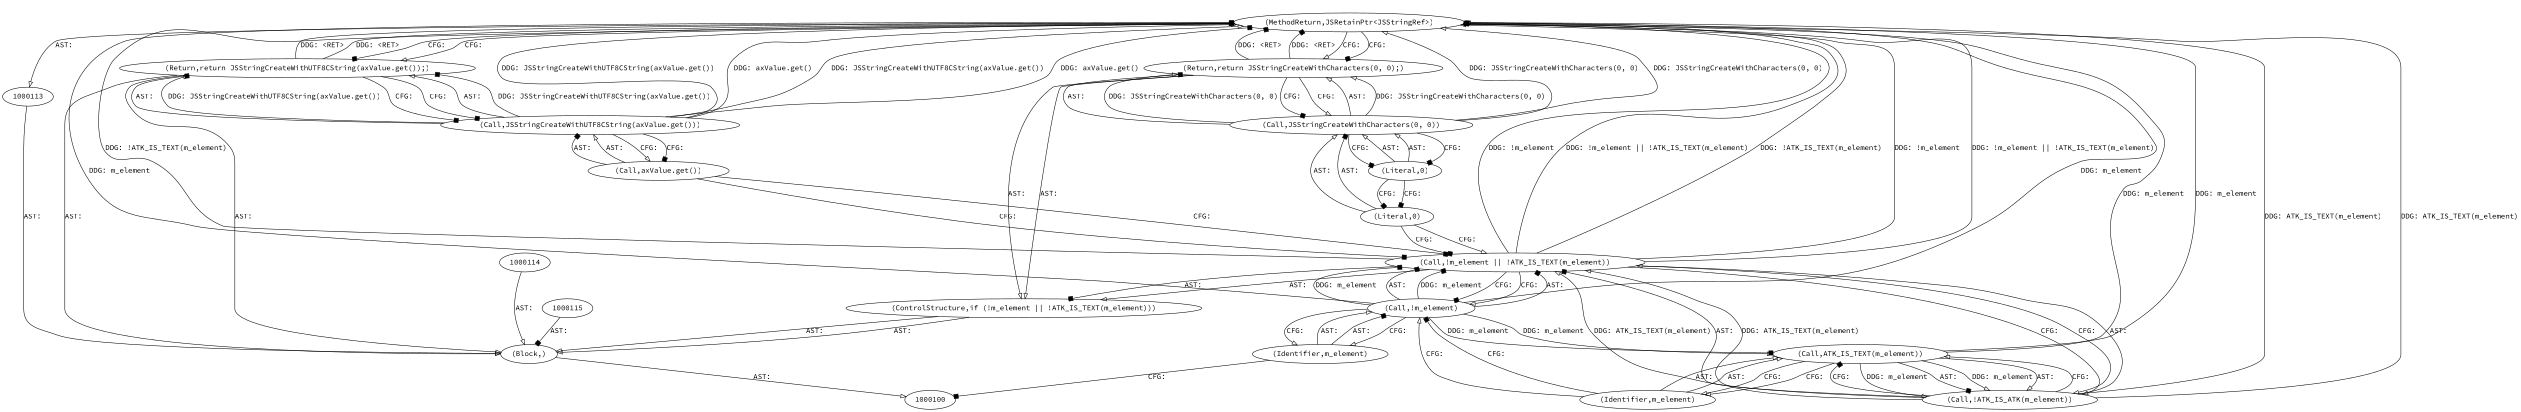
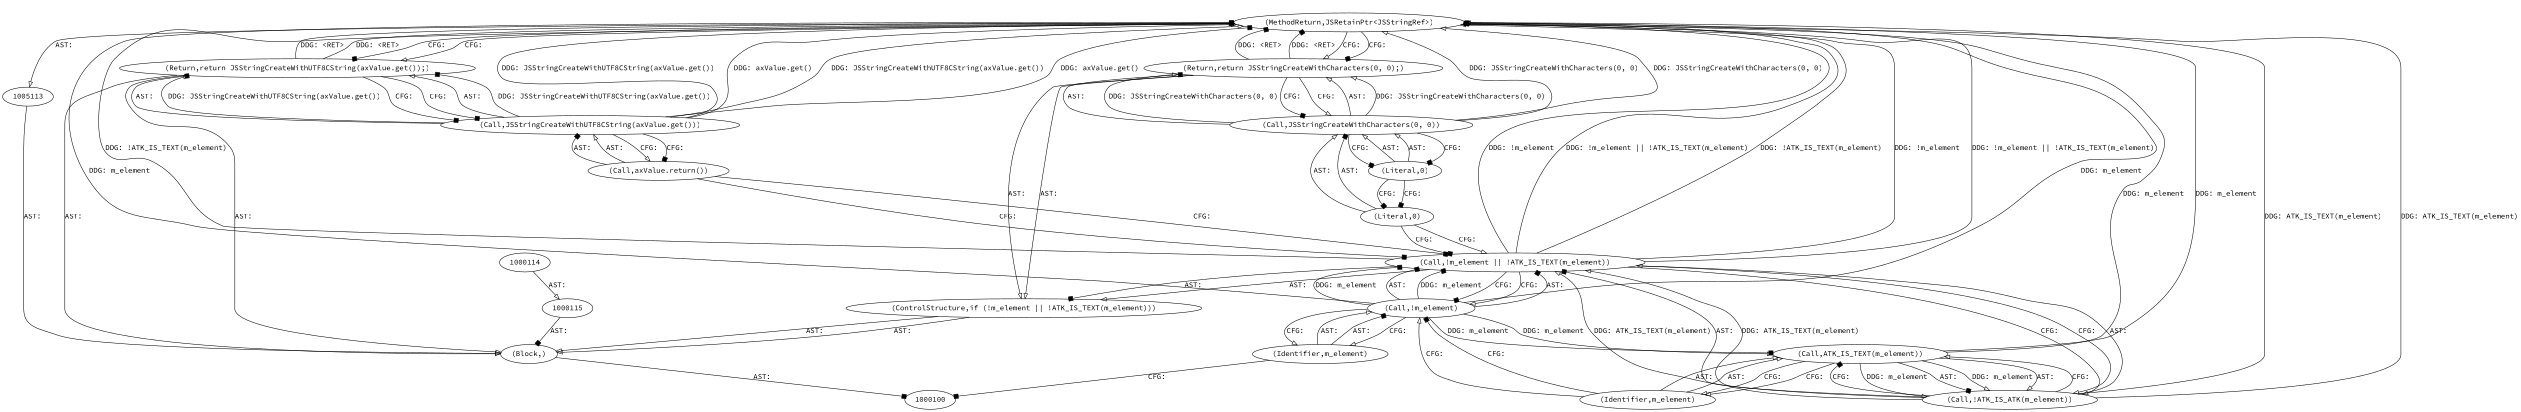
node "1000113": label "1000113" -> "1005113"
node "(Call,axValue.get())": label "(Call,axValue.get())" -> "(Call,axValue.return())"
edge "1000114" -> "(Block,)": now "1000114" -> "1000115"
edge "(Block,)" -> "1000100": arrowhead onormal -> box
